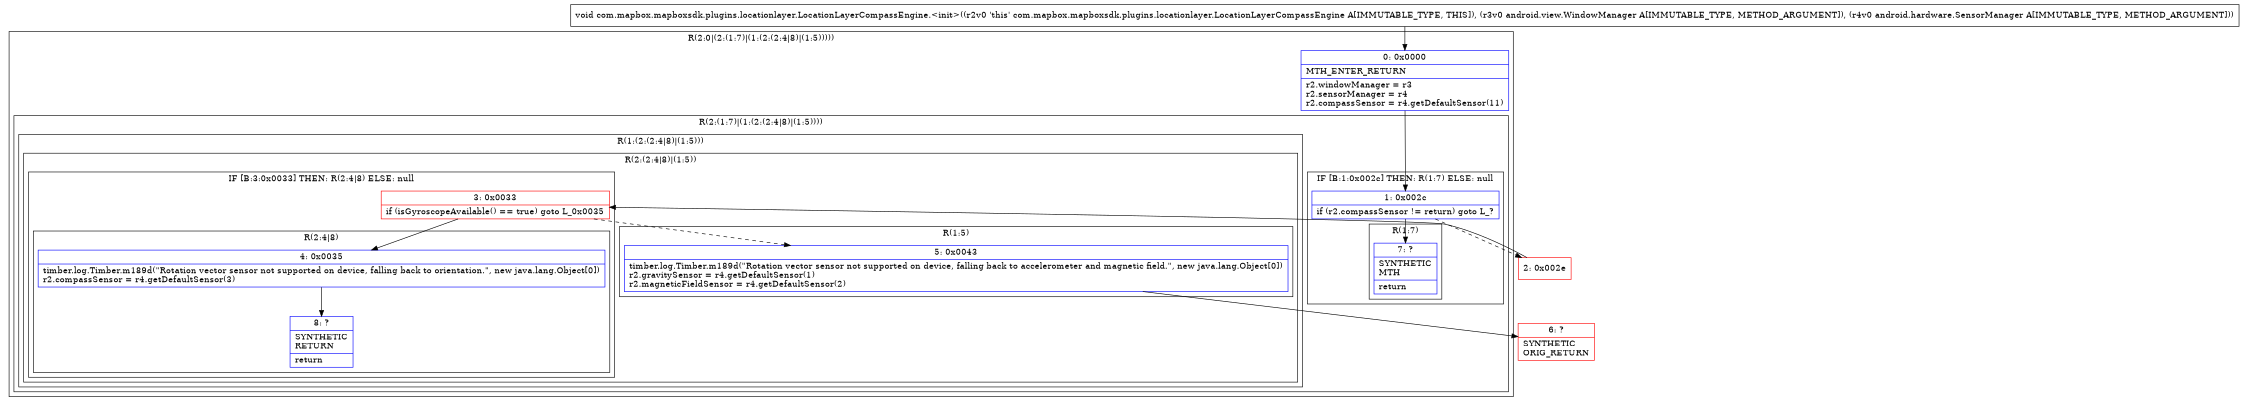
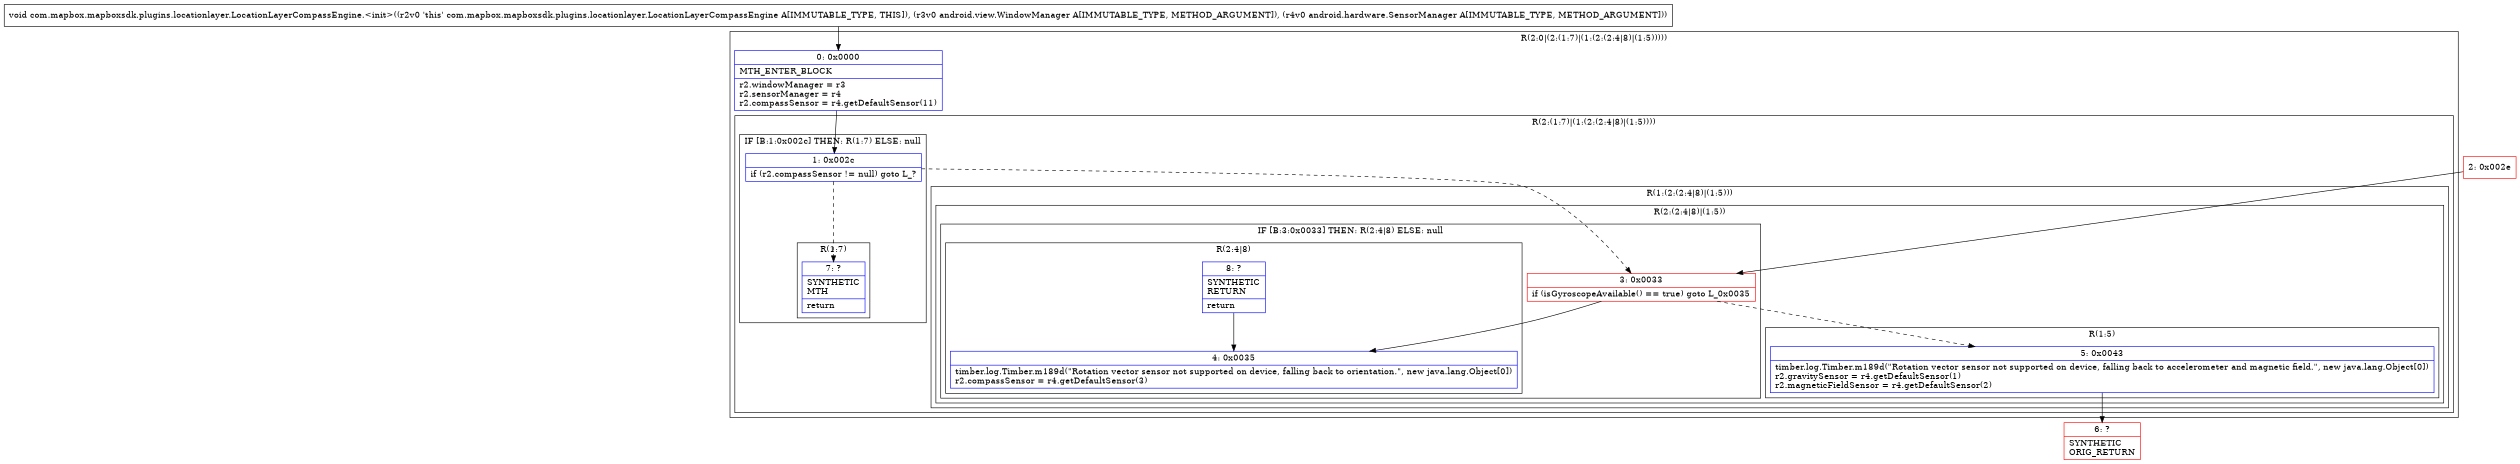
node "0: 0x0000": text "MTH_ENTER_RETURN" -> "MTH_ENTER_BLOCK"
node "1: 0x002c": text "if (r2.compassSensor != return) goto L_?" -> "if (r2.compassSensor != null) goto L_?"
edge "1: 0x002c" -> "7: ?": style solid -> dashed
edge "1: 0x002c" -> "2: 0x002e": now "1: 0x002c" -> "3: 0x0033"
edge "4: 0x0035" -> "8: ?": reversed
